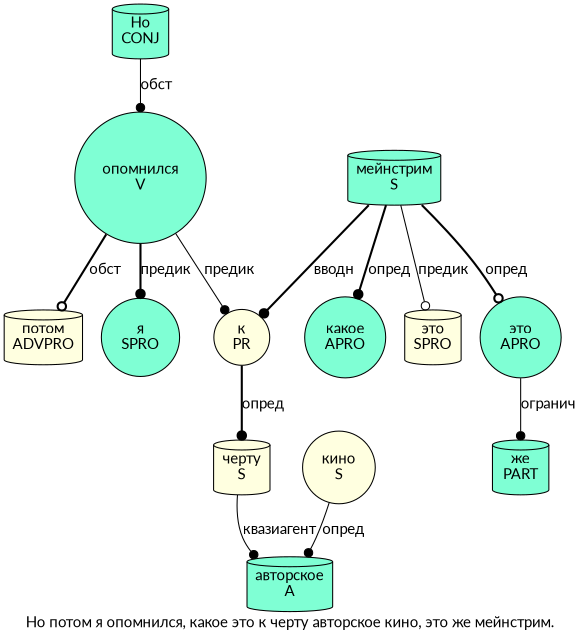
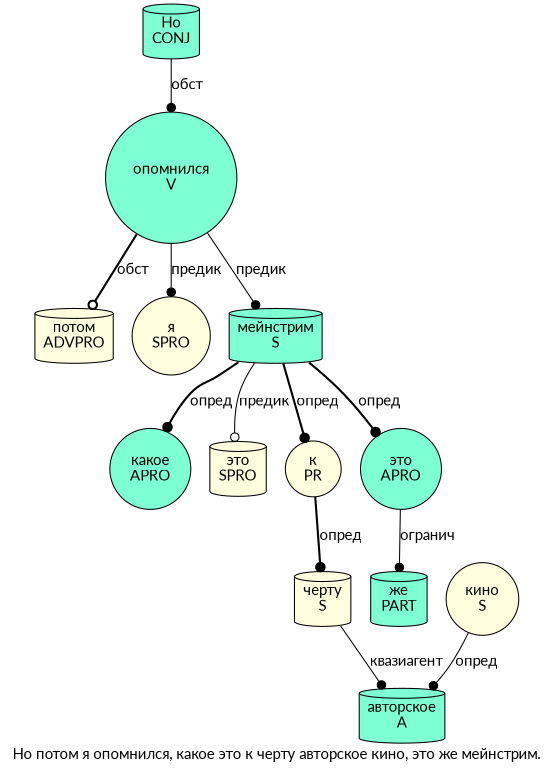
edge "мейнстрим S" -> "это APRO": arrowhead odot -> dot
edge "опомнился V" -> "я SPRO": style bold -> solid
edge "опомнился V" -> "к PR": now "опомнился V" -> "мейнстрим S"
edge "мейнстрим S" -> "к PR": label "вводн" -> "опред"
node "я SPRO": fillcolor aquamarine -> lightyellow
